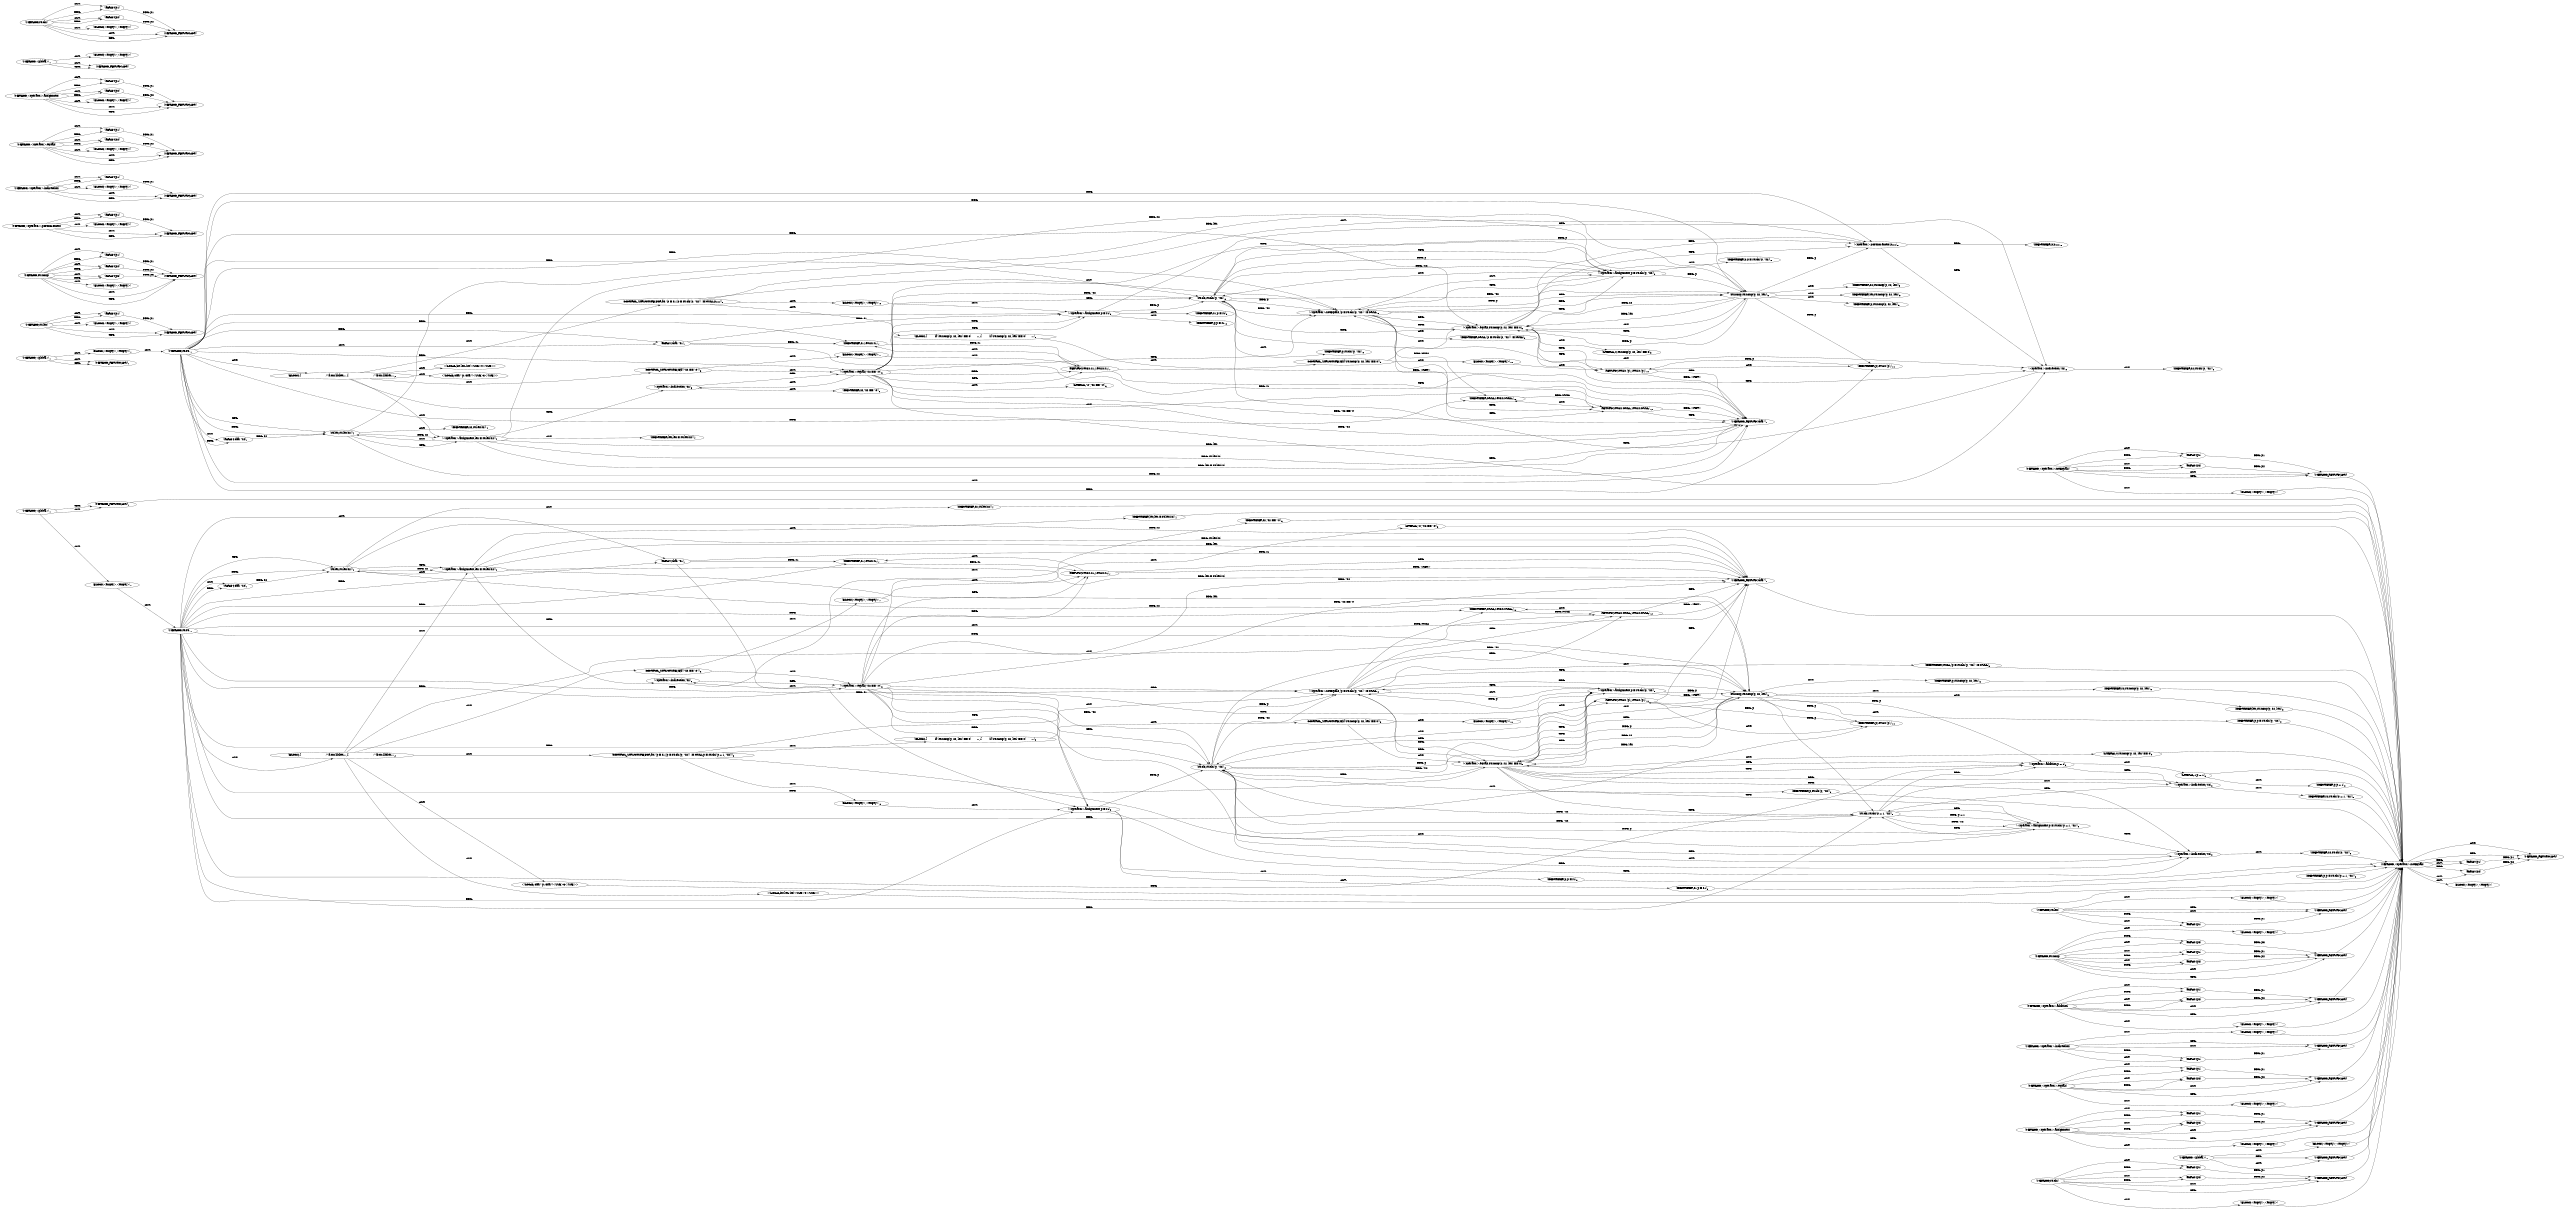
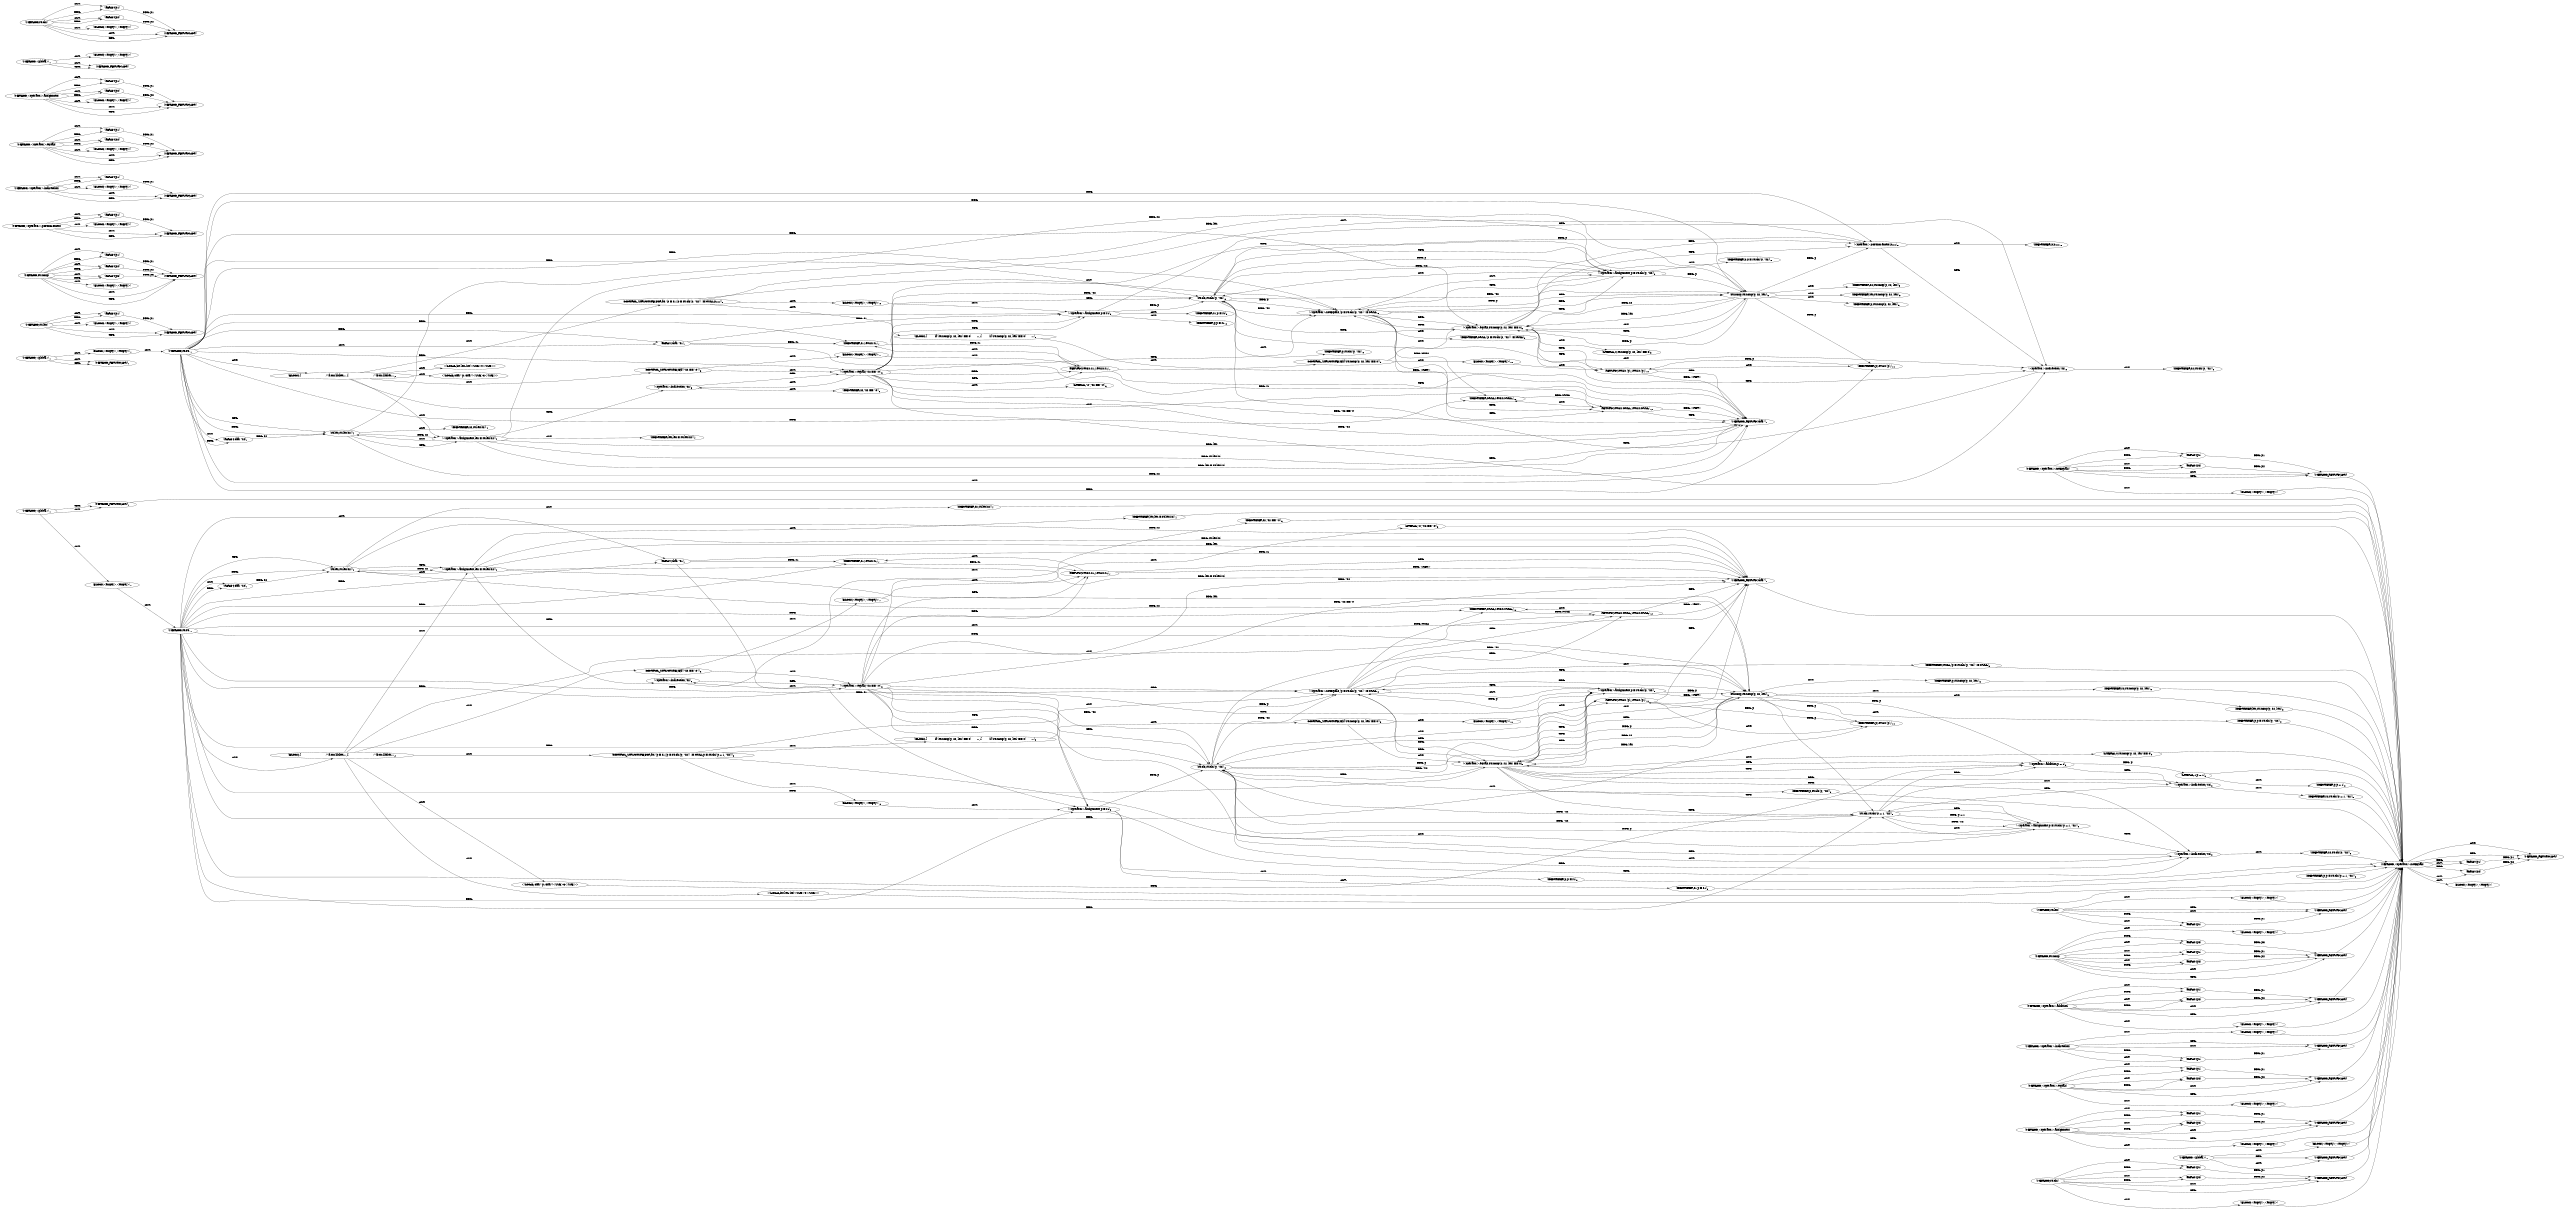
edge "(<operator>.postIncrement,p++)" -> "(IDENTIFIER,p,p++)": label "DDG: " -> "AST: "
edge "(<operator>.addition,p + 1)" -> "(LITERAL,1,p + 1)": label "AST: " -> "DDG: p"
edge "(<operator>.assignment,p = strchr(p + 1, *s2))" -> "(strchr,strchr(p + 1, *s2))": label "CDG: " -> "AST: "
